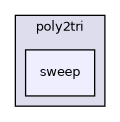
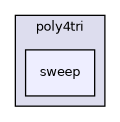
cluster "poly2tri": label "poly2tri" -> "poly4tri"
